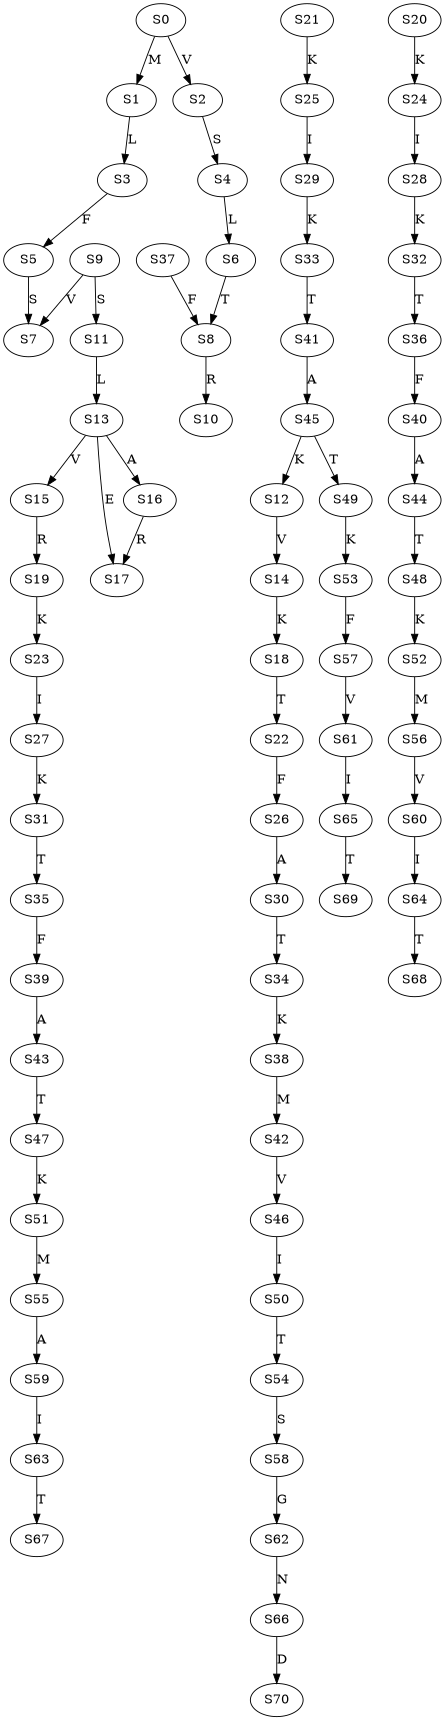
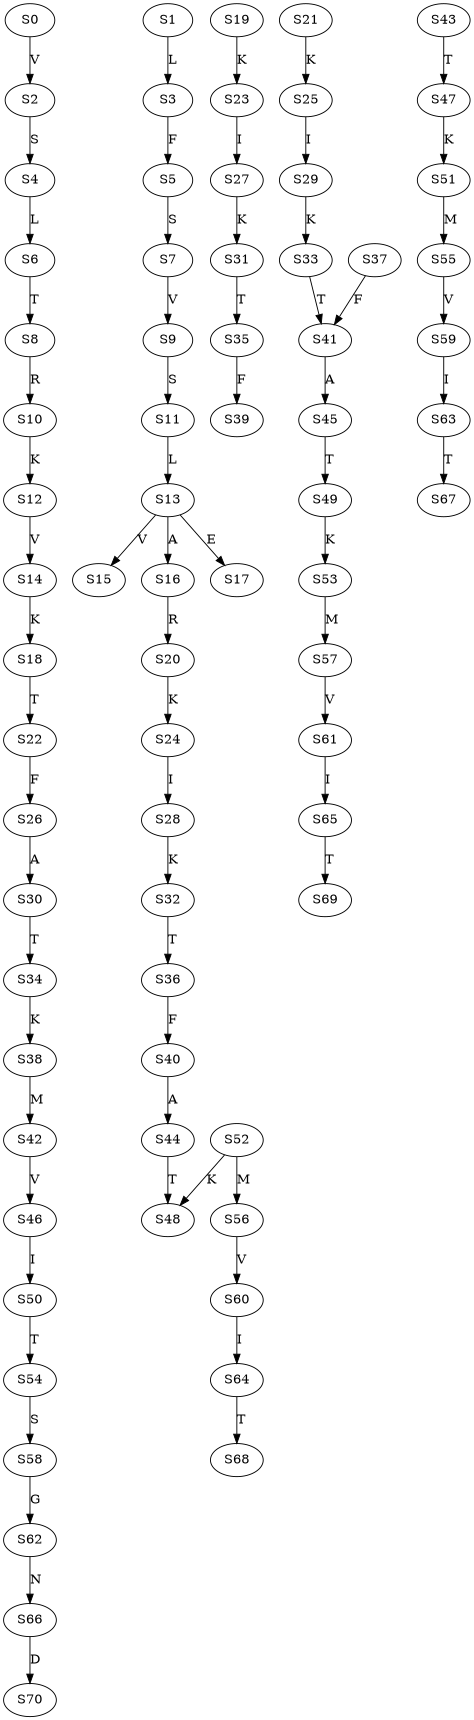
edge "S0" -> "S1": removed, label "M"
edge "S37" -> "S8": now "S37" -> "S41"
edge "S9" -> "S7": reversed
edge "S45" -> "S12": now "S10" -> "S12"
edge "S15" -> "S19": removed, label "R"
edge "S16" -> "S17": now "S16" -> "S20"
edge "S48" -> "S52": reversed
edge "S53" -> "S57": label "F" -> "M"
edge "S39" -> "S43": removed, label "A"
edge "S55" -> "S59": label "A" -> "V"
